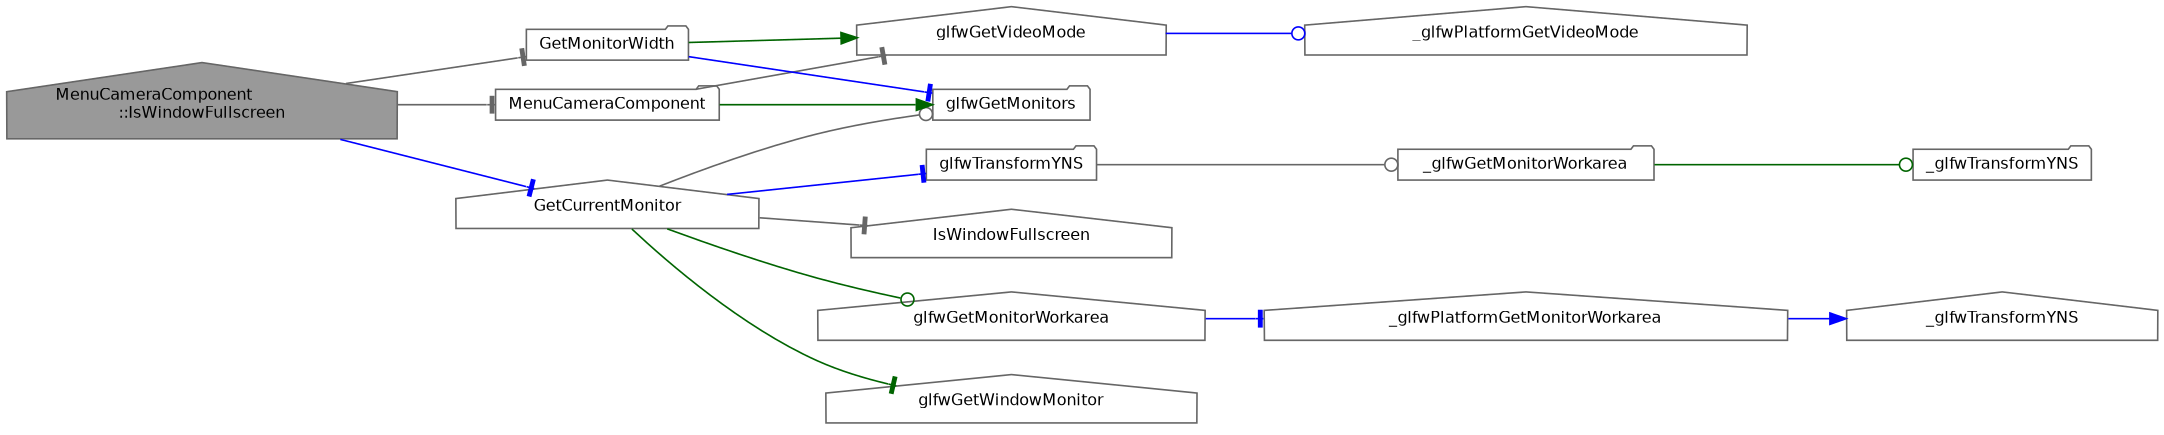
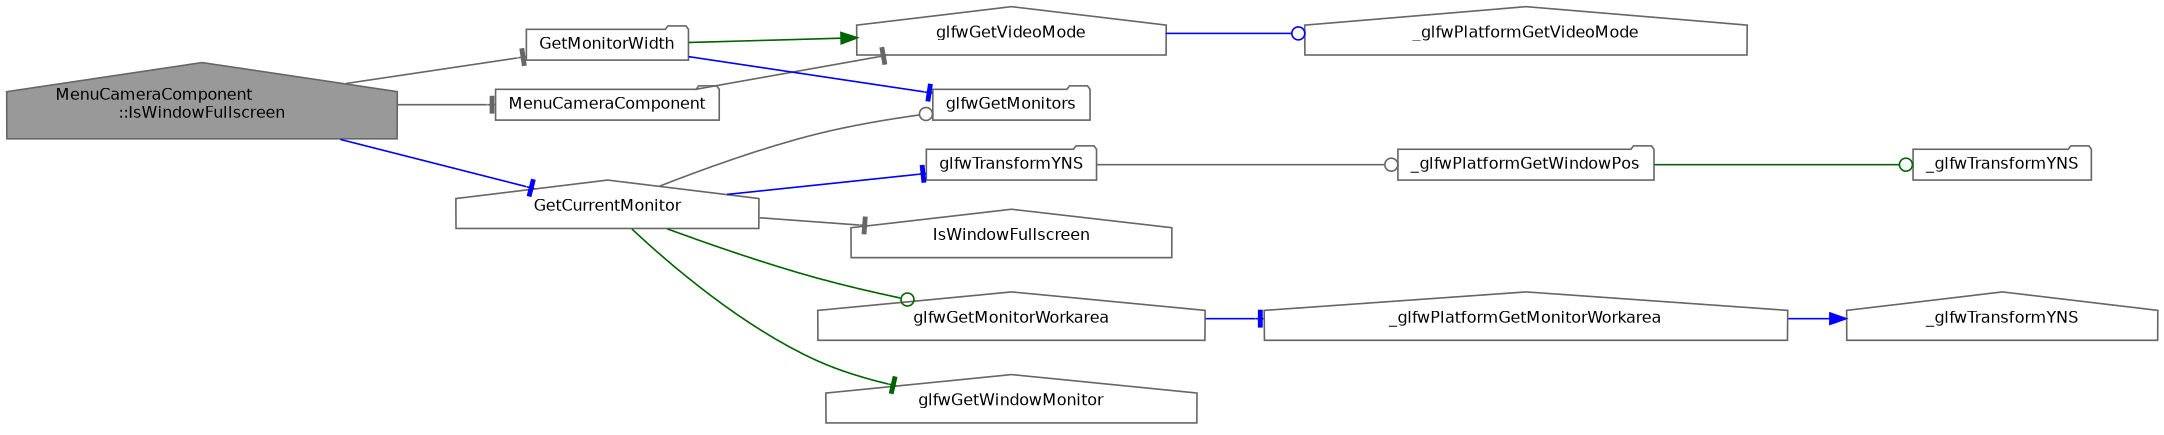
edge "MenuCameraComponent" -> "glfwGetMonitors": removed
node "_glfwGetMonitorWorkarea": label "_glfwGetMonitorWorkarea" -> "_glfwPlatformGetWindowPos"
